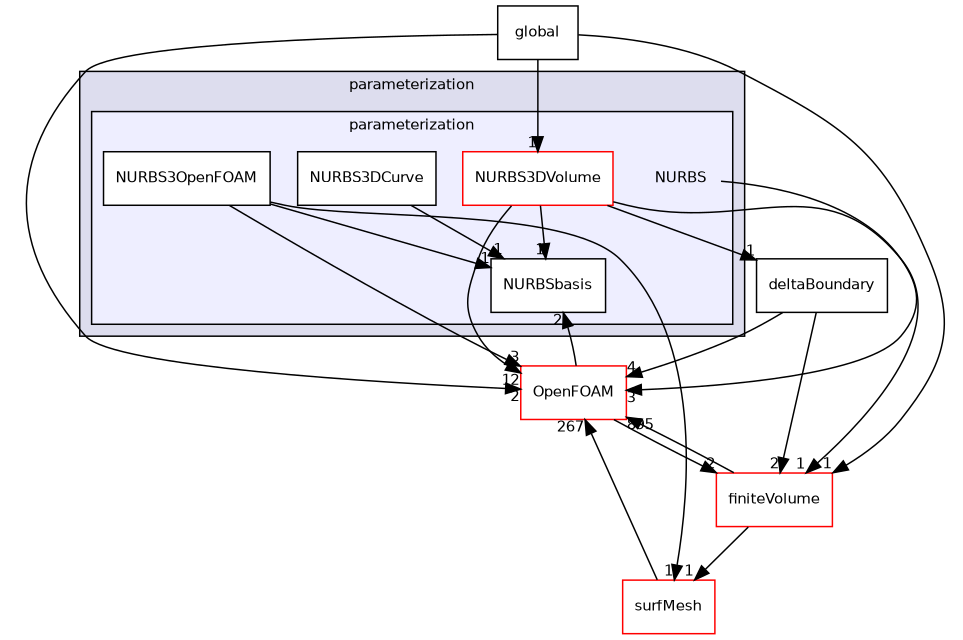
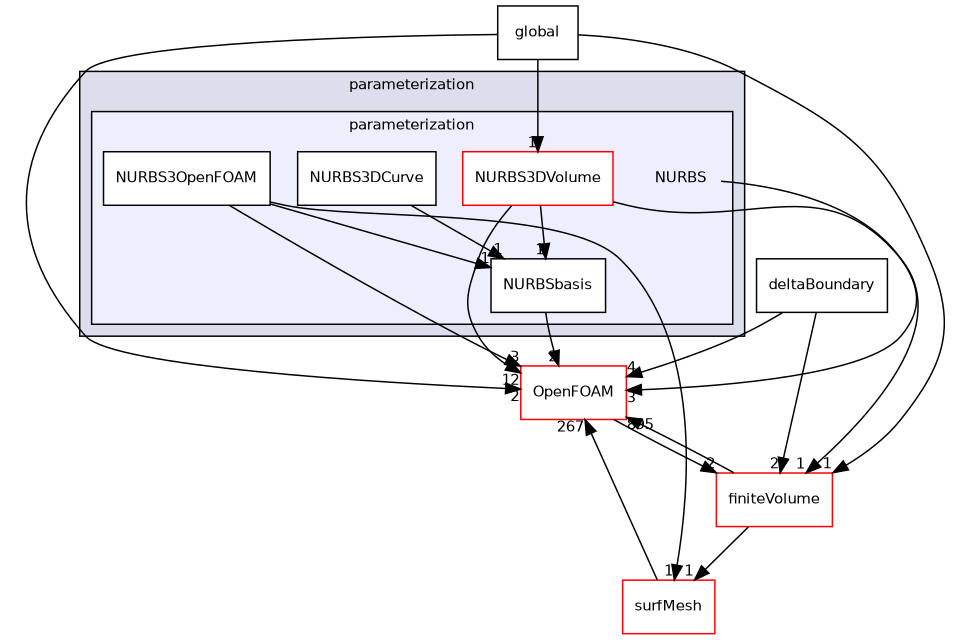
edge "NURBS3DVolume" -> "deltaBoundary": removed
edge "OpenFOAM" -> "NURBSbasis": reversed
